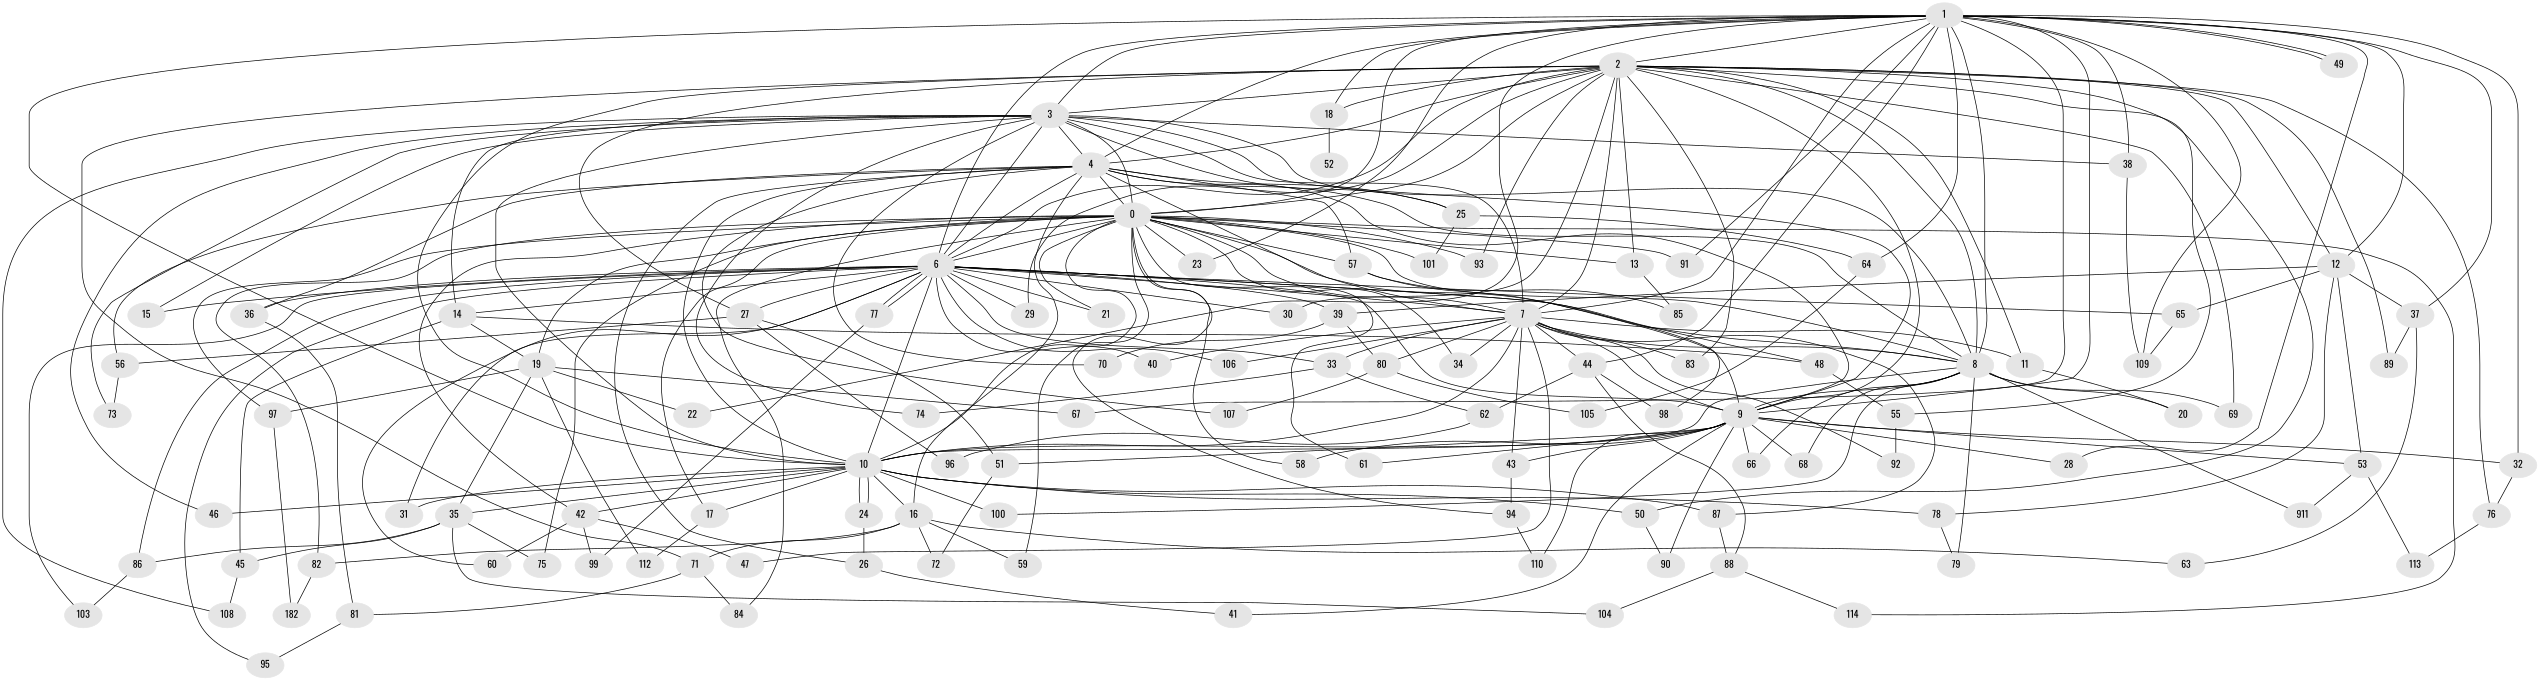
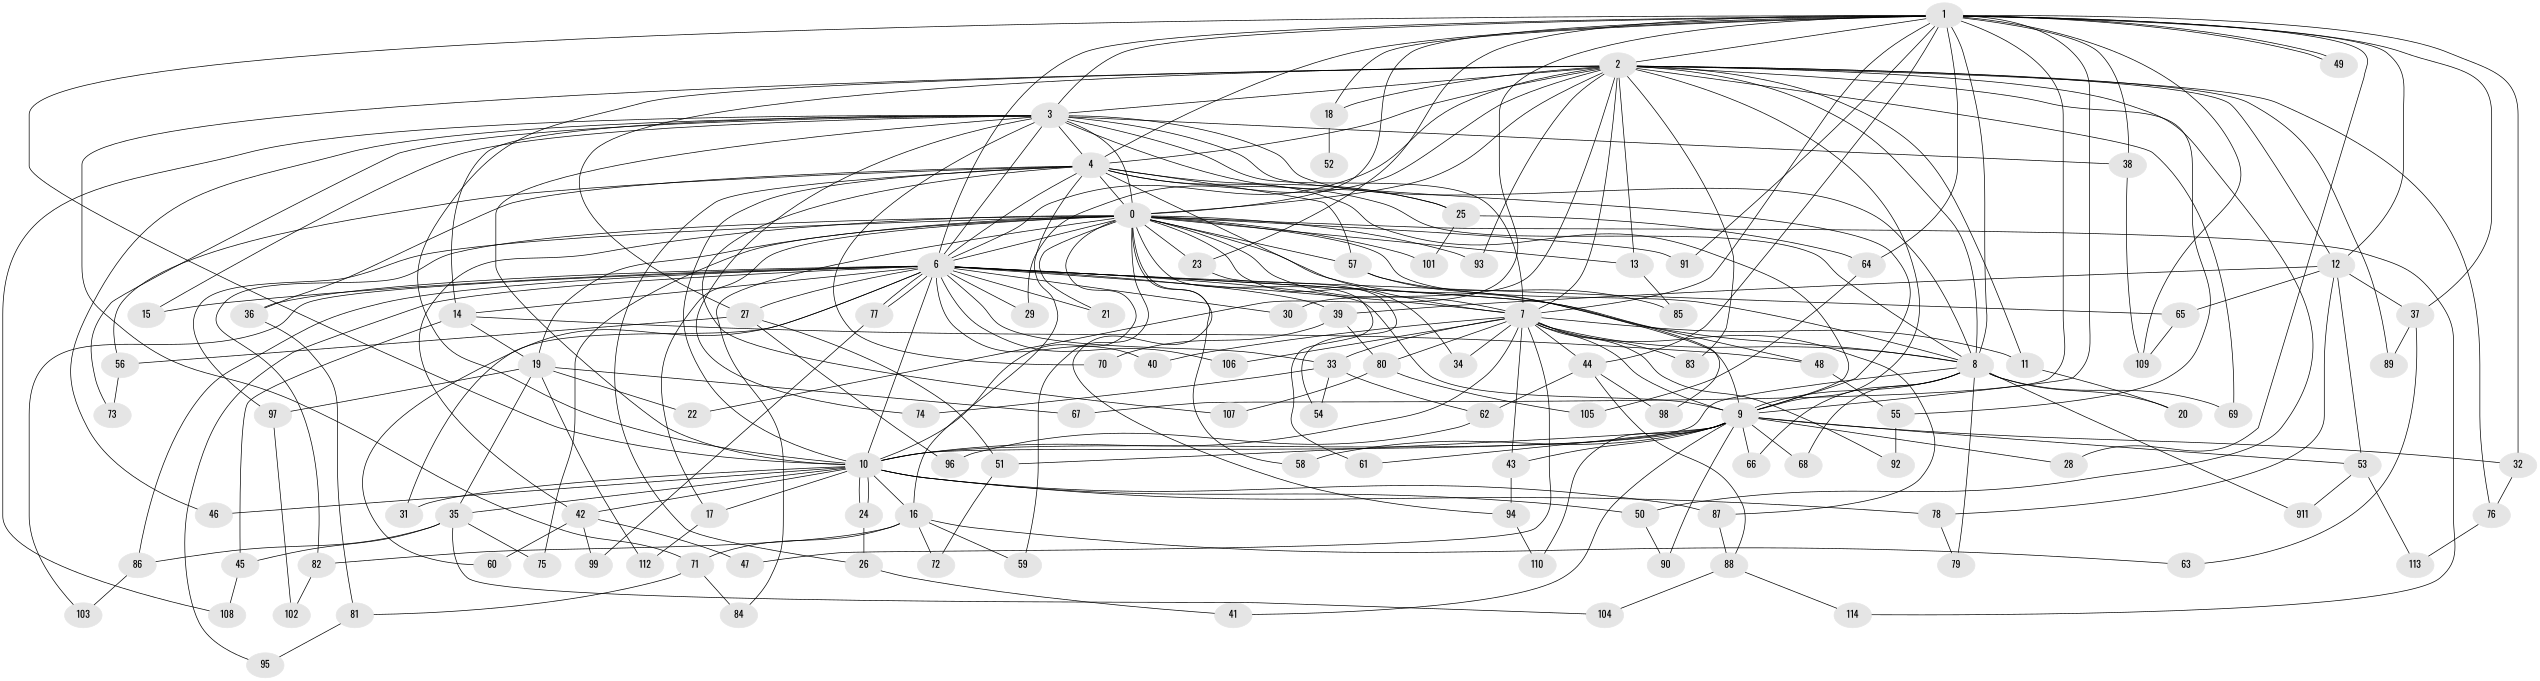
node "54": added
node "100": removed
node "182": label "182" -> "102"
